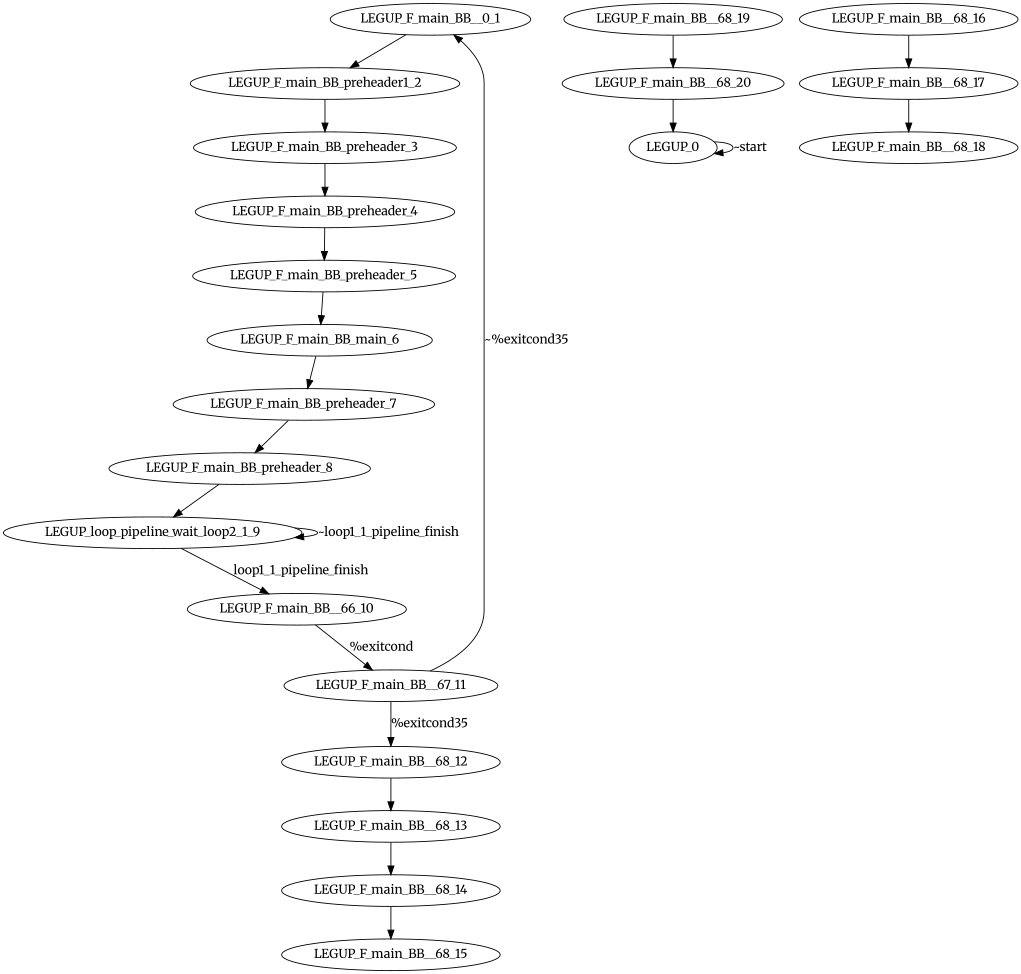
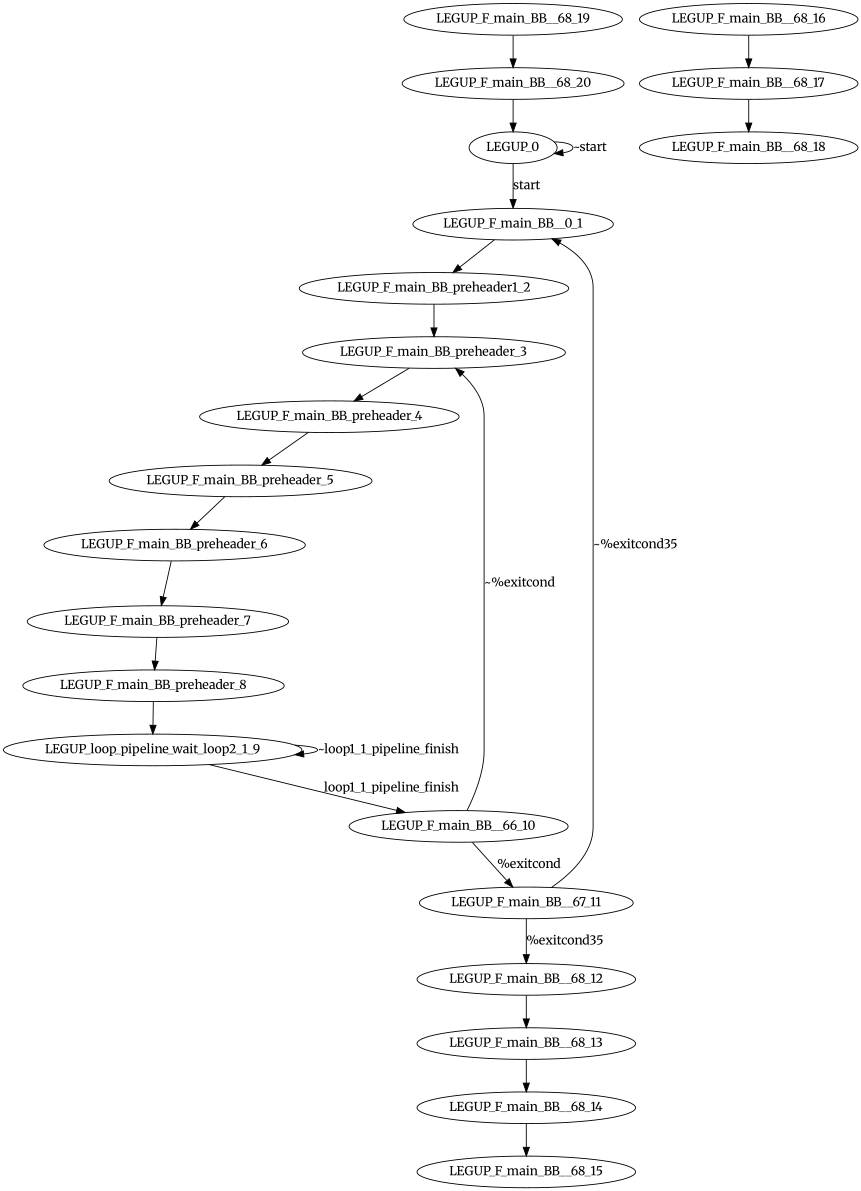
edge "LEGUP_0" -> "LEGUP_F_main_BB__0_1": added, label "start"
node "LEGUP_F_main_BB_main_6": label "LEGUP_F_main_BB_main_6" -> "LEGUP_F_main_BB_preheader_6"
edge "LEGUP_F_main_BB__66_10" -> "LEGUP_F_main_BB_preheader_3": added, label "~%exitcond"
